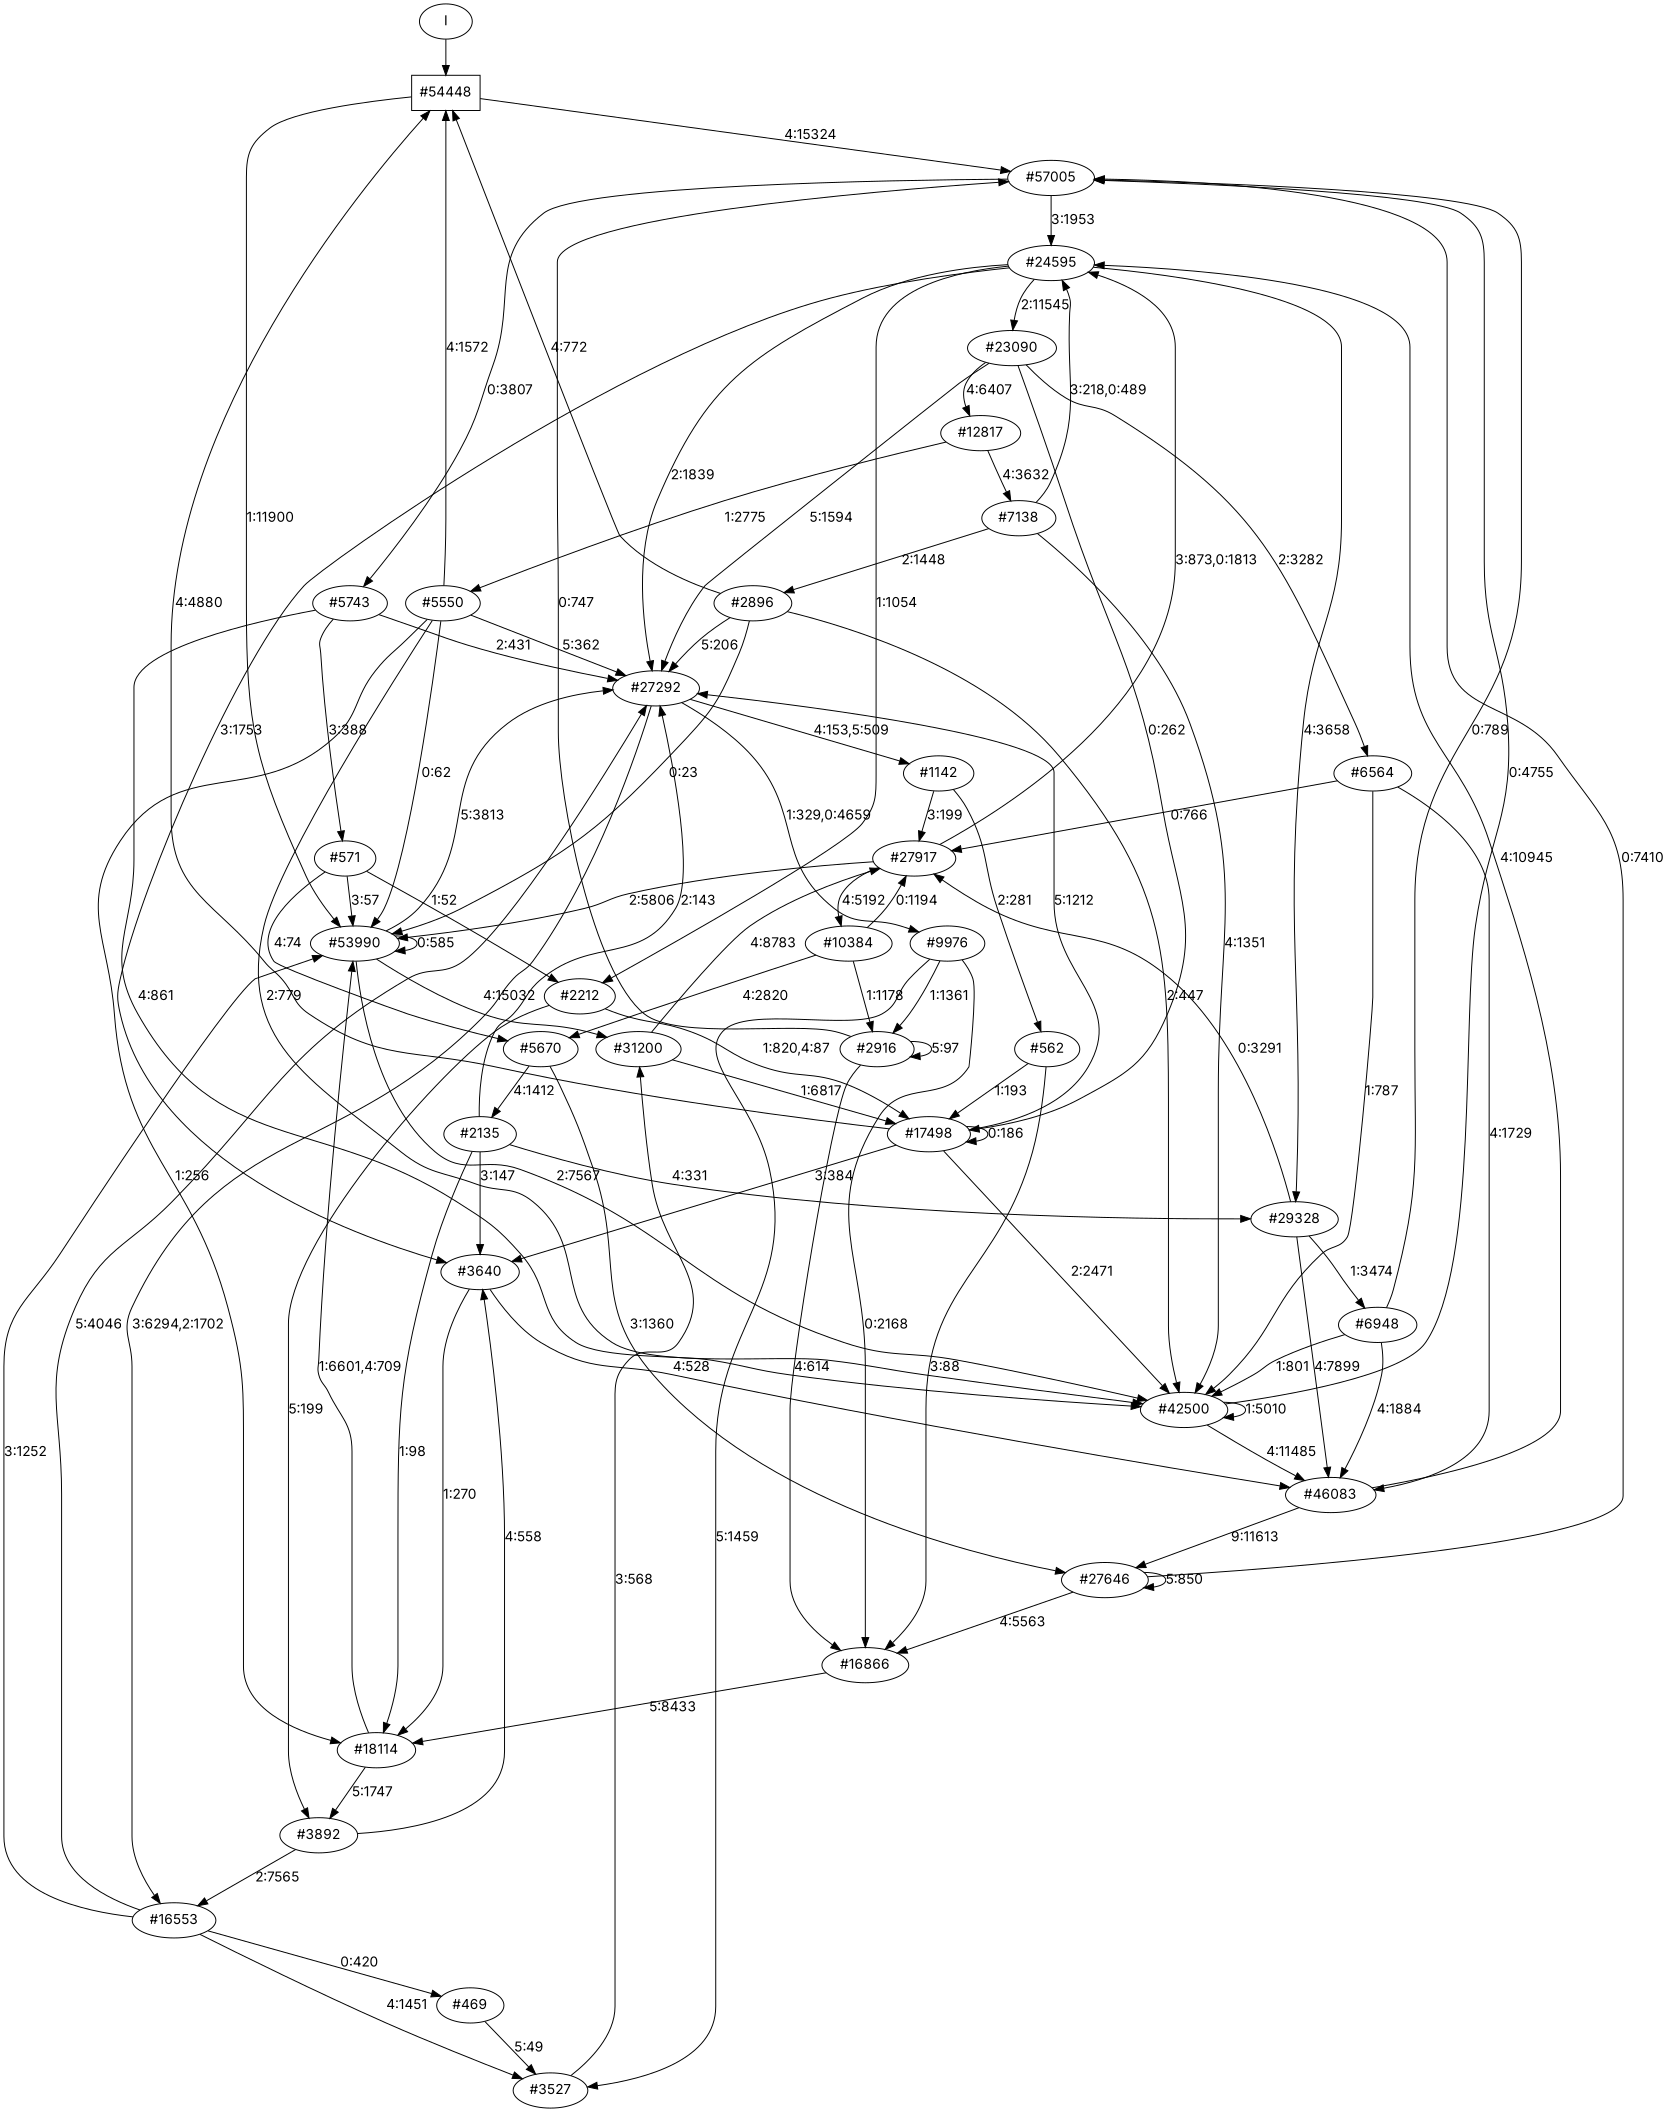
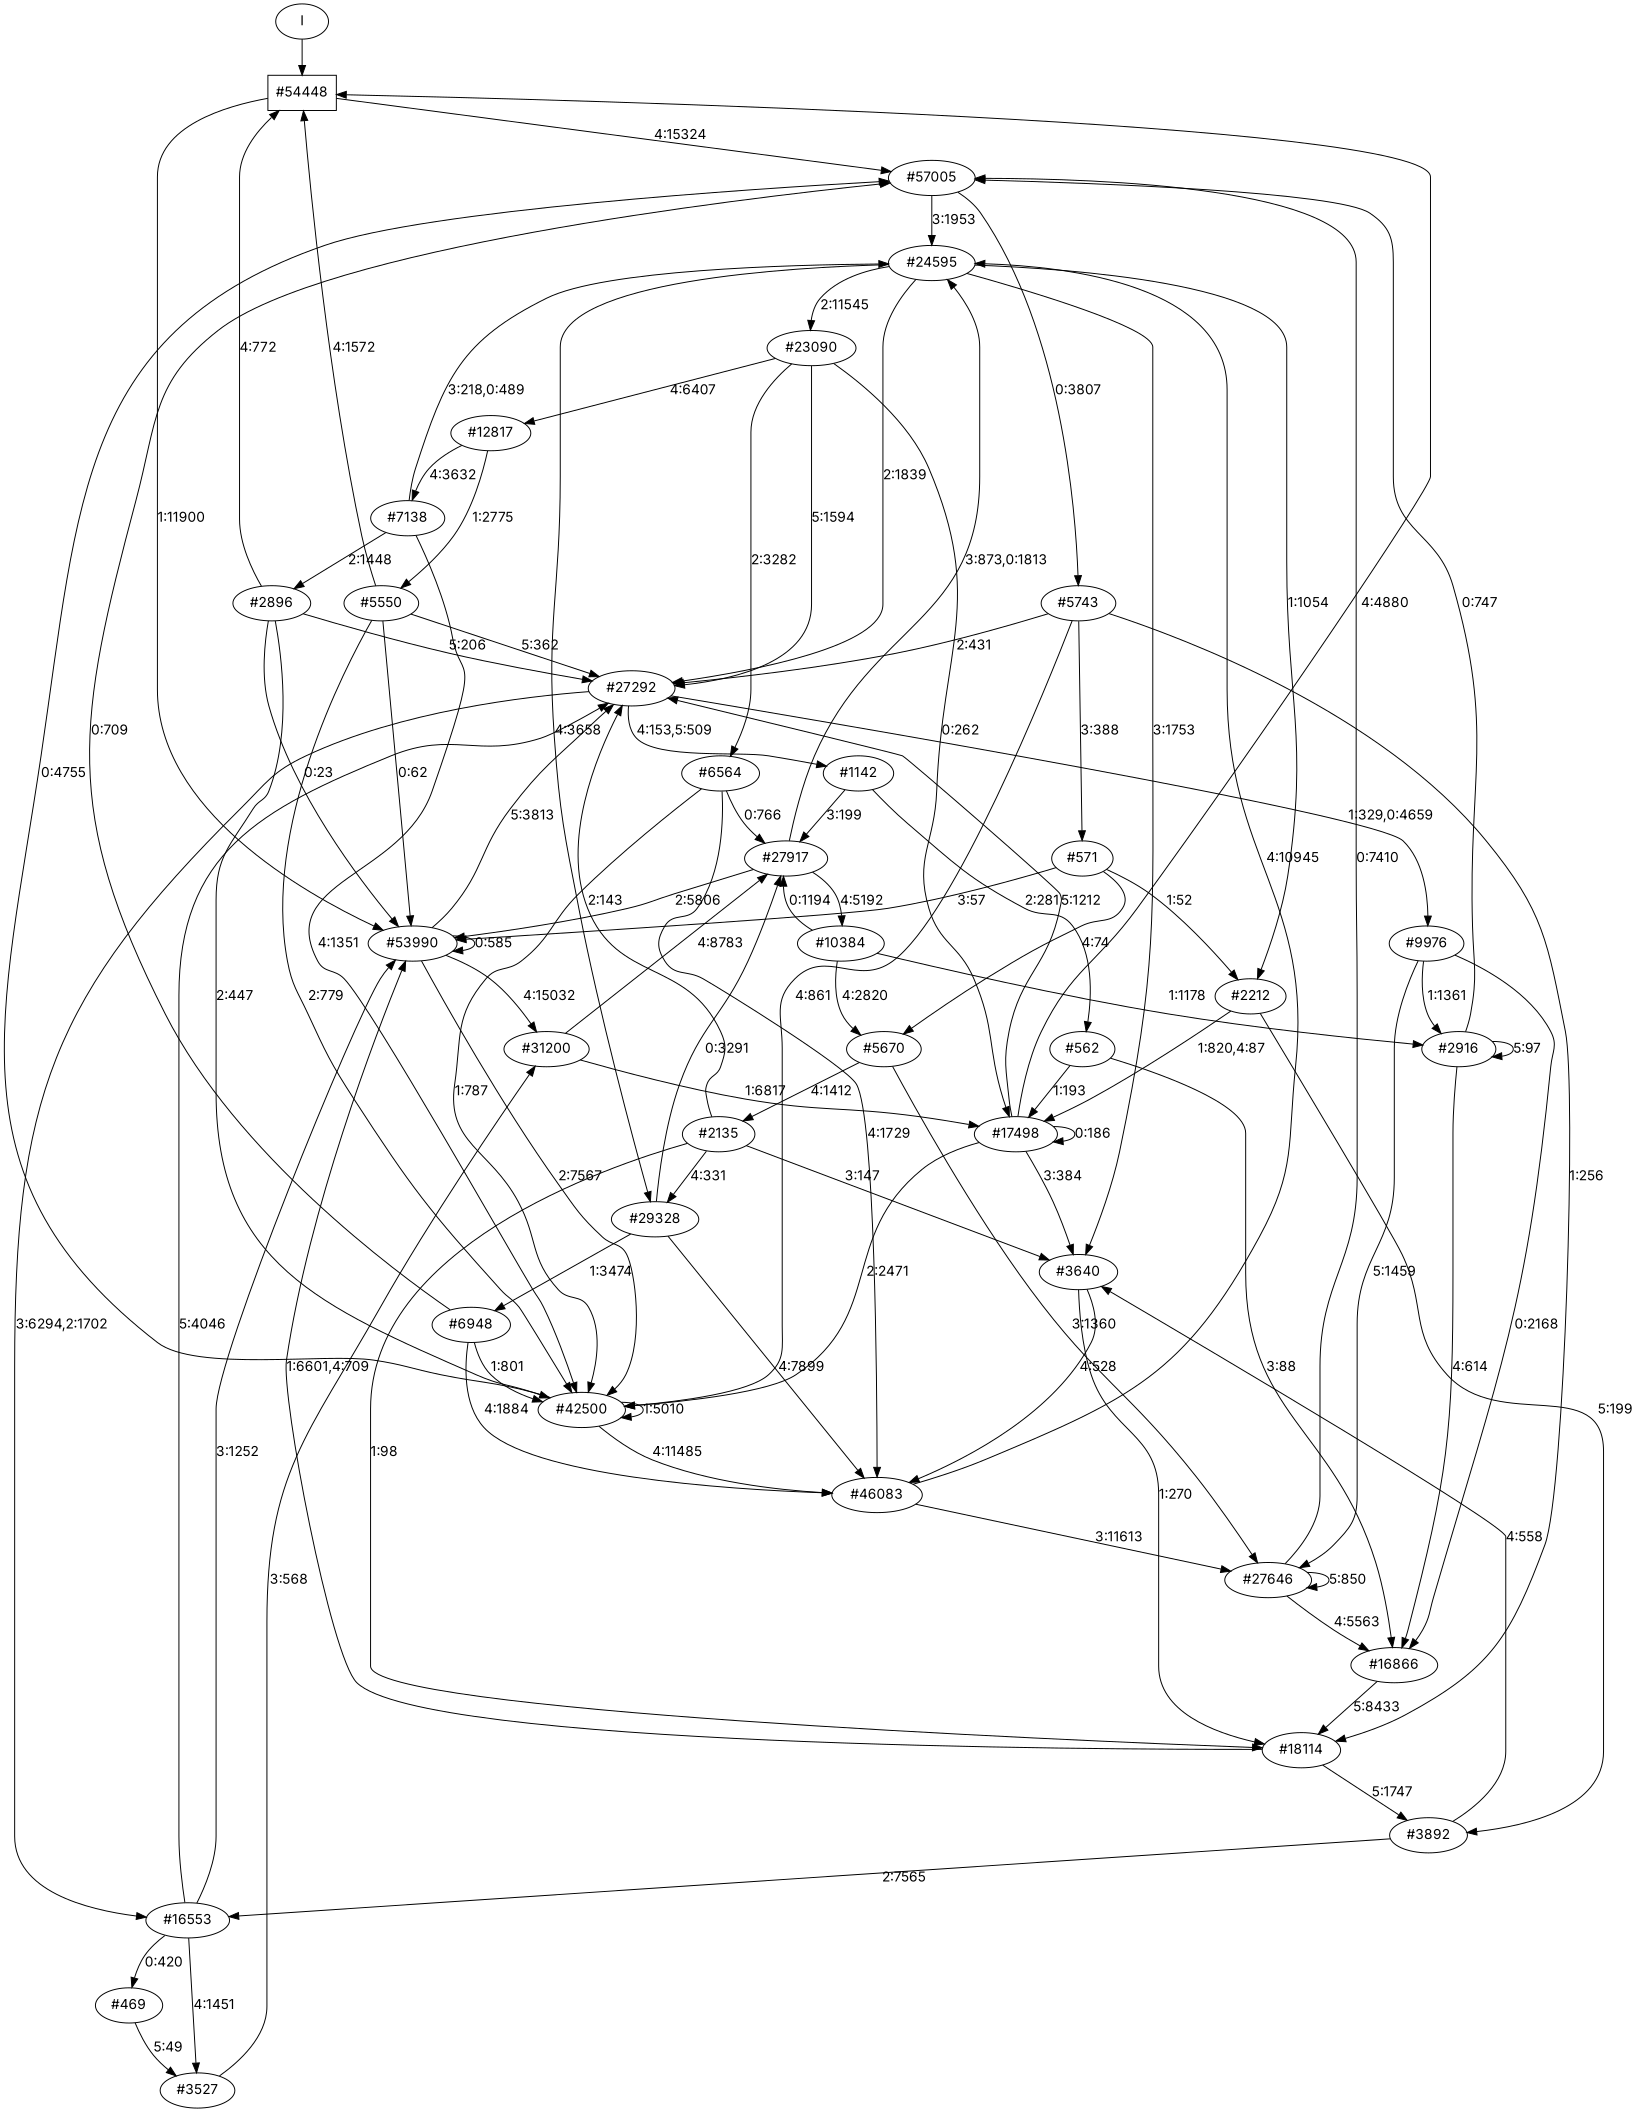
edge "#6948" -> "#57005": label "0:789" -> "0:709"
edge "#5550" -> "#18114": now "#5743" -> "#18114"
edge "#9976" -> "#3527": now "#9976" -> "#27646"
edge "#46083" -> "#27646": label "9:11613" -> "3:11613"
